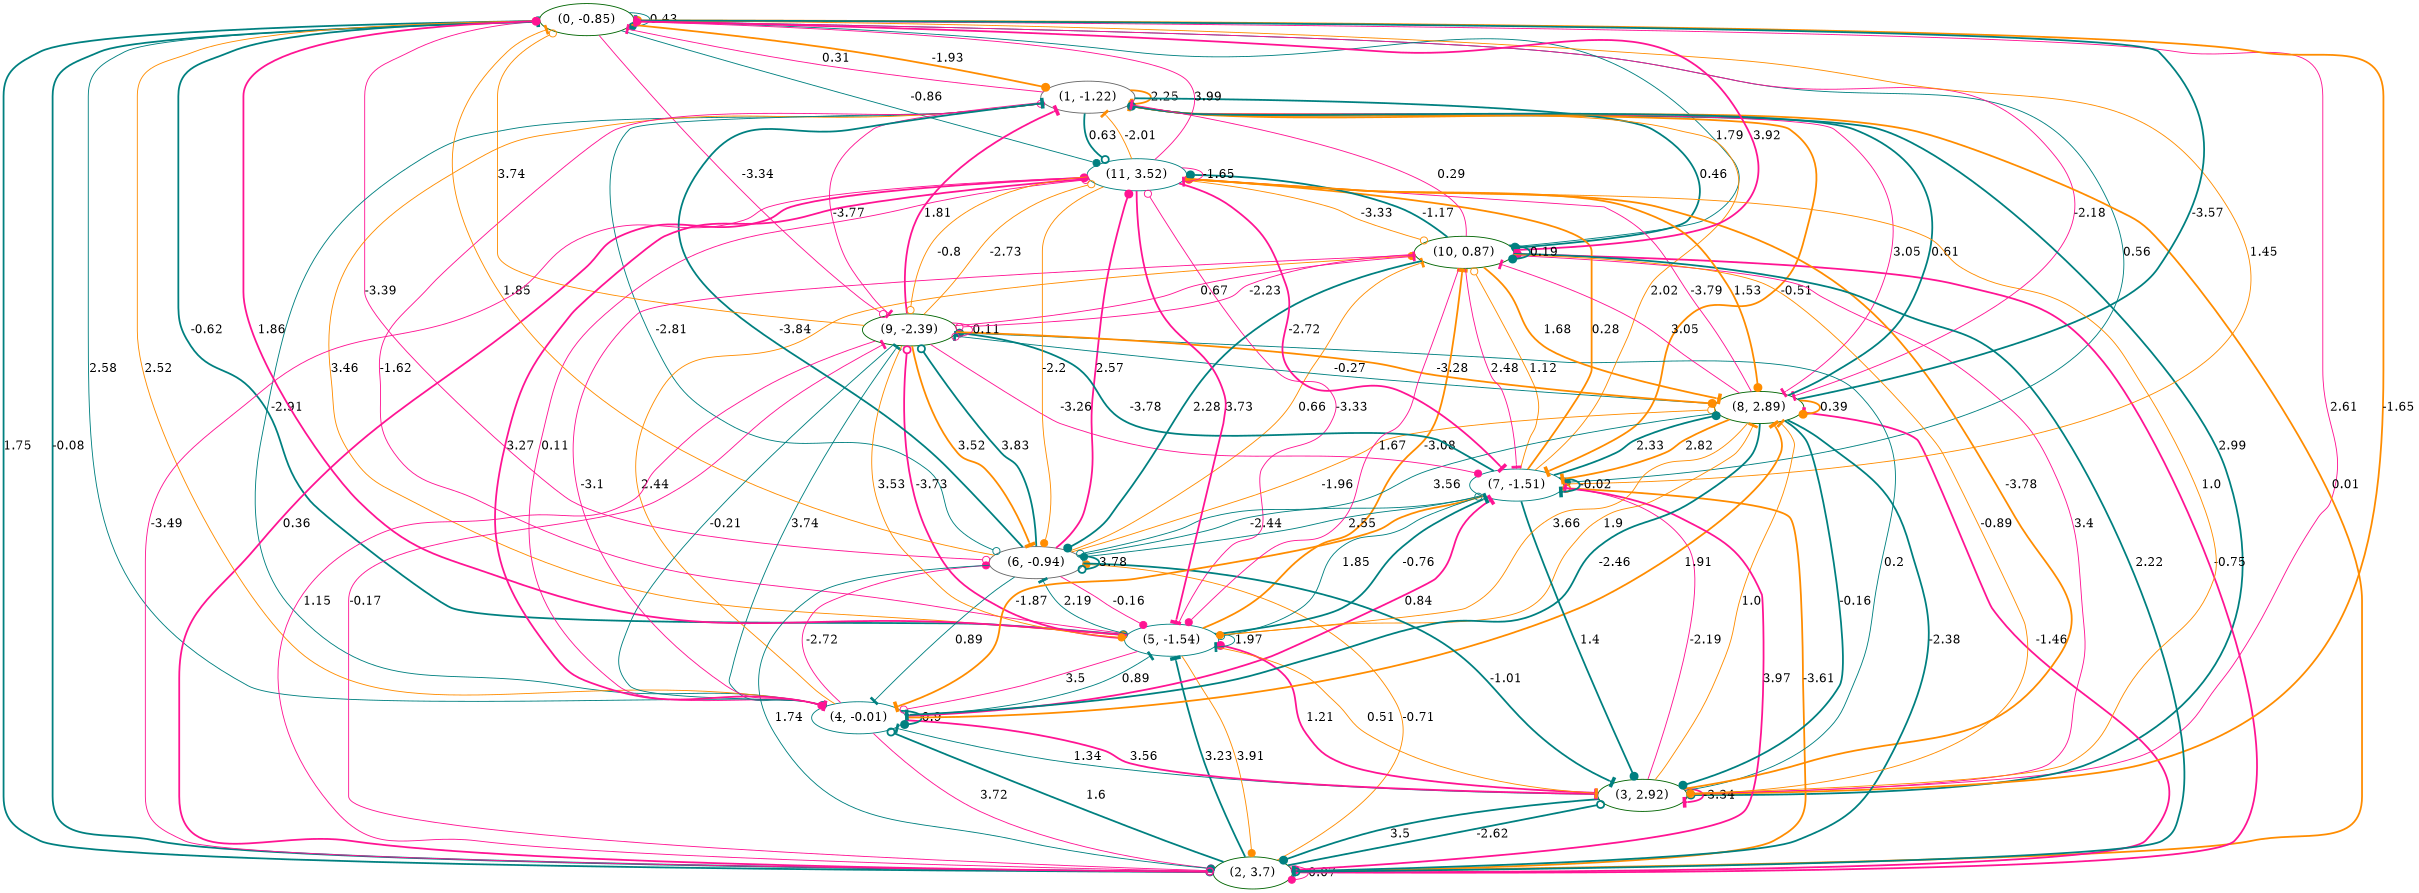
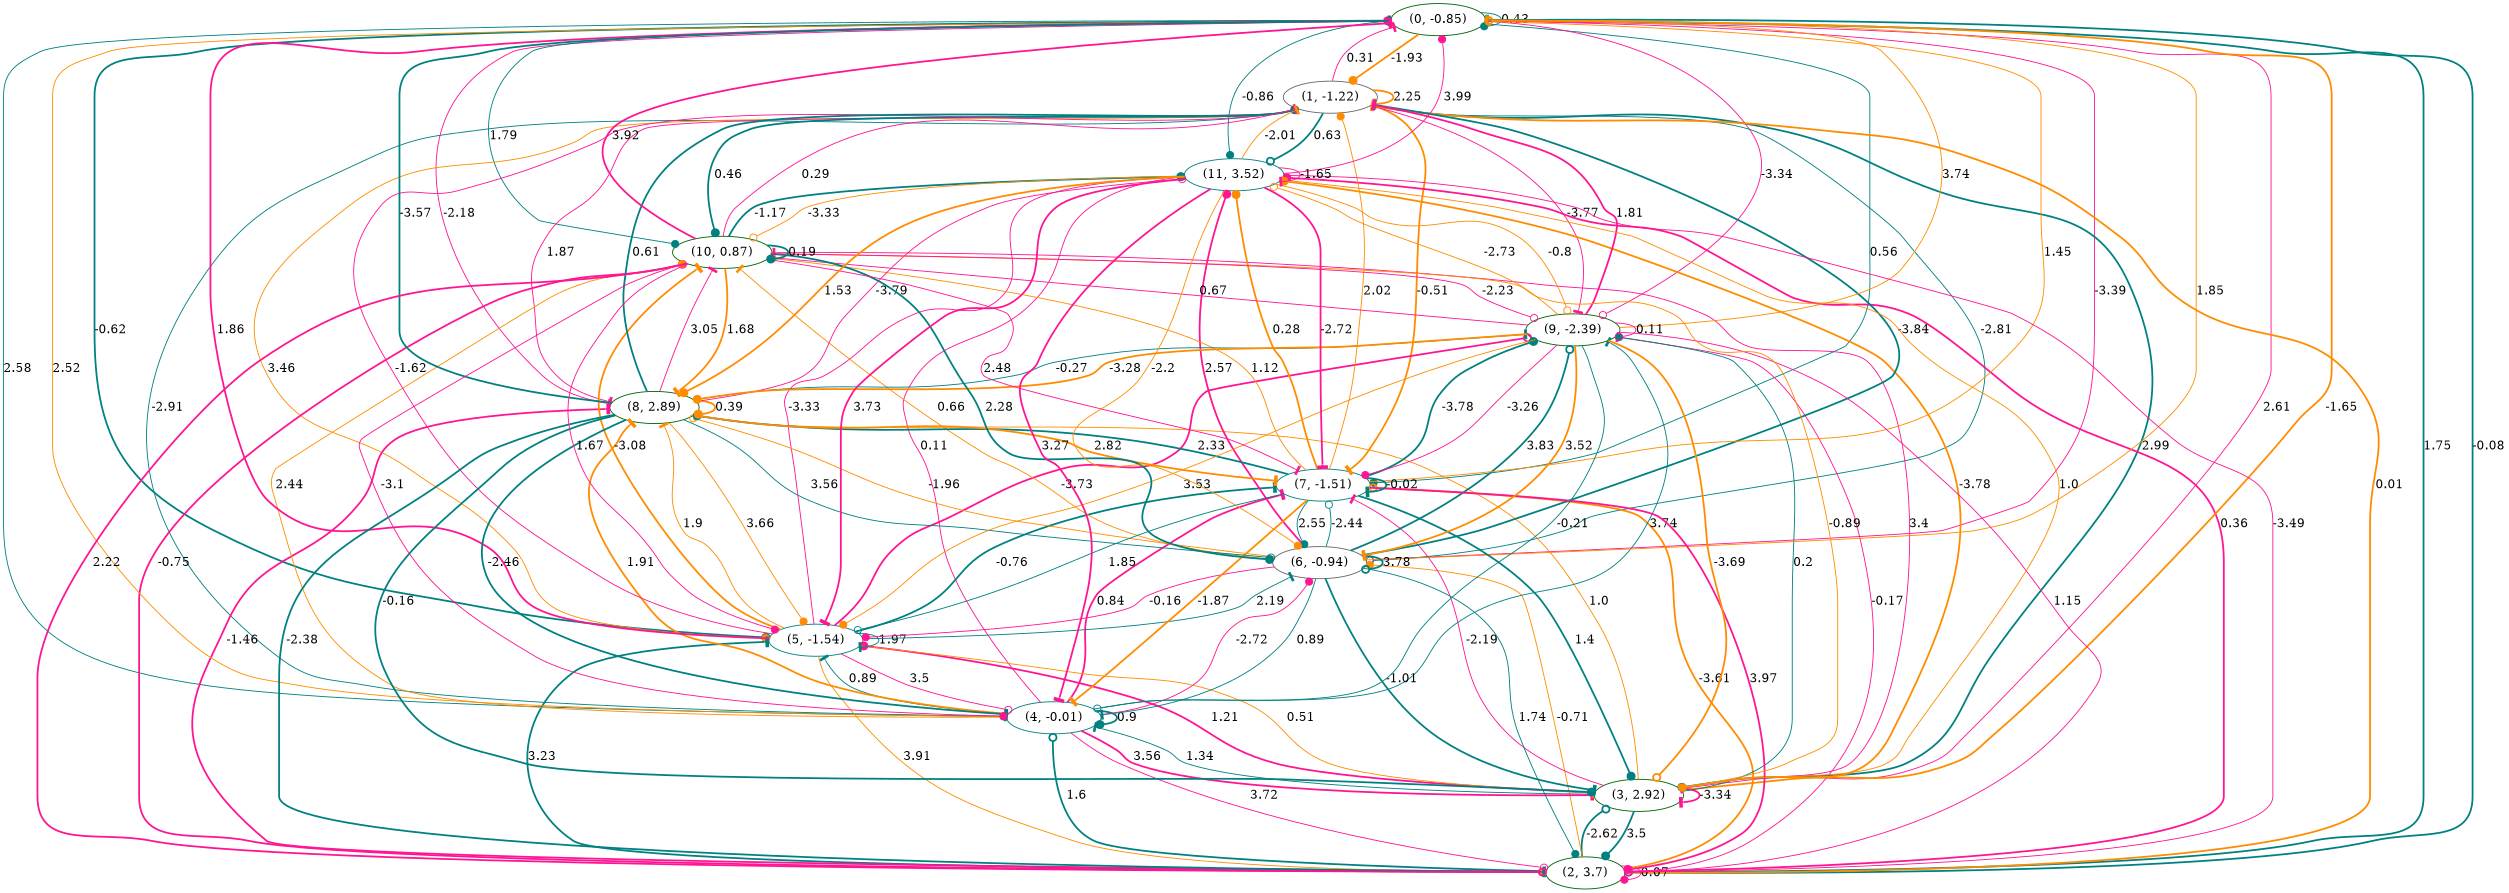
edge "(1, -1.22)" -> "(8, 2.89)": label "3.05" -> "1.87"
edge "(9, -2.39)" -> "(3, 2.92)": added, label "-3.69"
edge "(10, 0.87)" -> "(2, 3.7)": color teal -> deeppink
